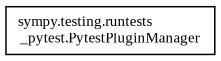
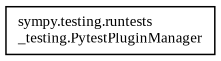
node "sympy.testing.runtests _pytest.PytestPluginManager": label "sympy.testing.runtests _pytest.PytestPluginManager" -> "sympy.testing.runtests _testing.PytestPluginManager"
